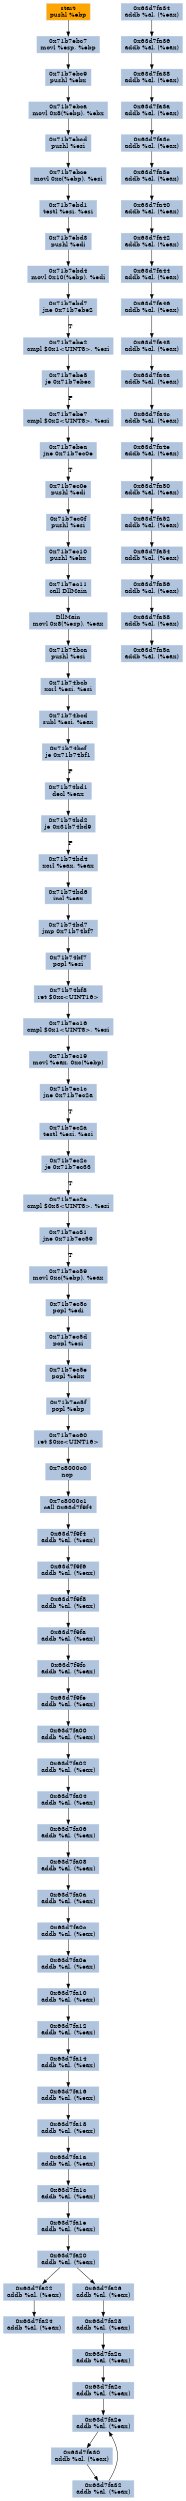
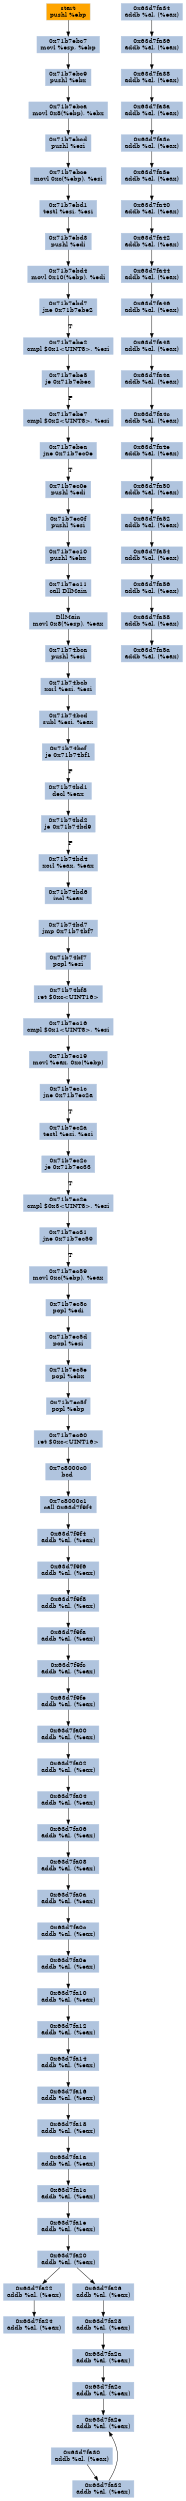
node "0x71b74bd2 je 0x31b74bd9": label "0x71b74bd2 je 0x31b74bd9" -> "0x71b74bd2 je 0x71b74bd9"
edge "0x71b74bd6 incl %eax" -> "0x71b74bd7 jmp 0x71b74bf7": removed
node "0x7c8000c0 nop": label "0x7c8000c0 nop" -> "0x7c8000c0 bcd"
edge "0x63d7fa2e addb %al, (%eax)" -> "0x63d7fa30 addb %al, (%eax)": removed
